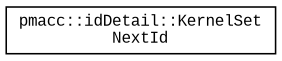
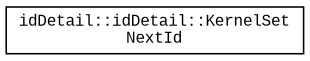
node "pmacc::idDetail::KernelSet NextId": label "pmacc::idDetail::KernelSet NextId" -> "idDetail::idDetail::KernelSet NextId"
